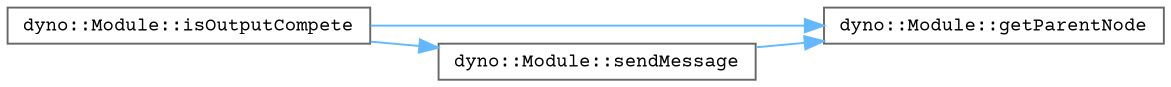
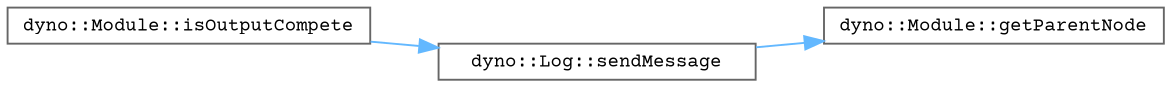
edge "dyno::Module::isOutputCompete" -> "dyno::Module::getParentNode": removed
node "dyno::Module::sendMessage": label "dyno::Module::sendMessage" -> "dyno::Log::sendMessage"
